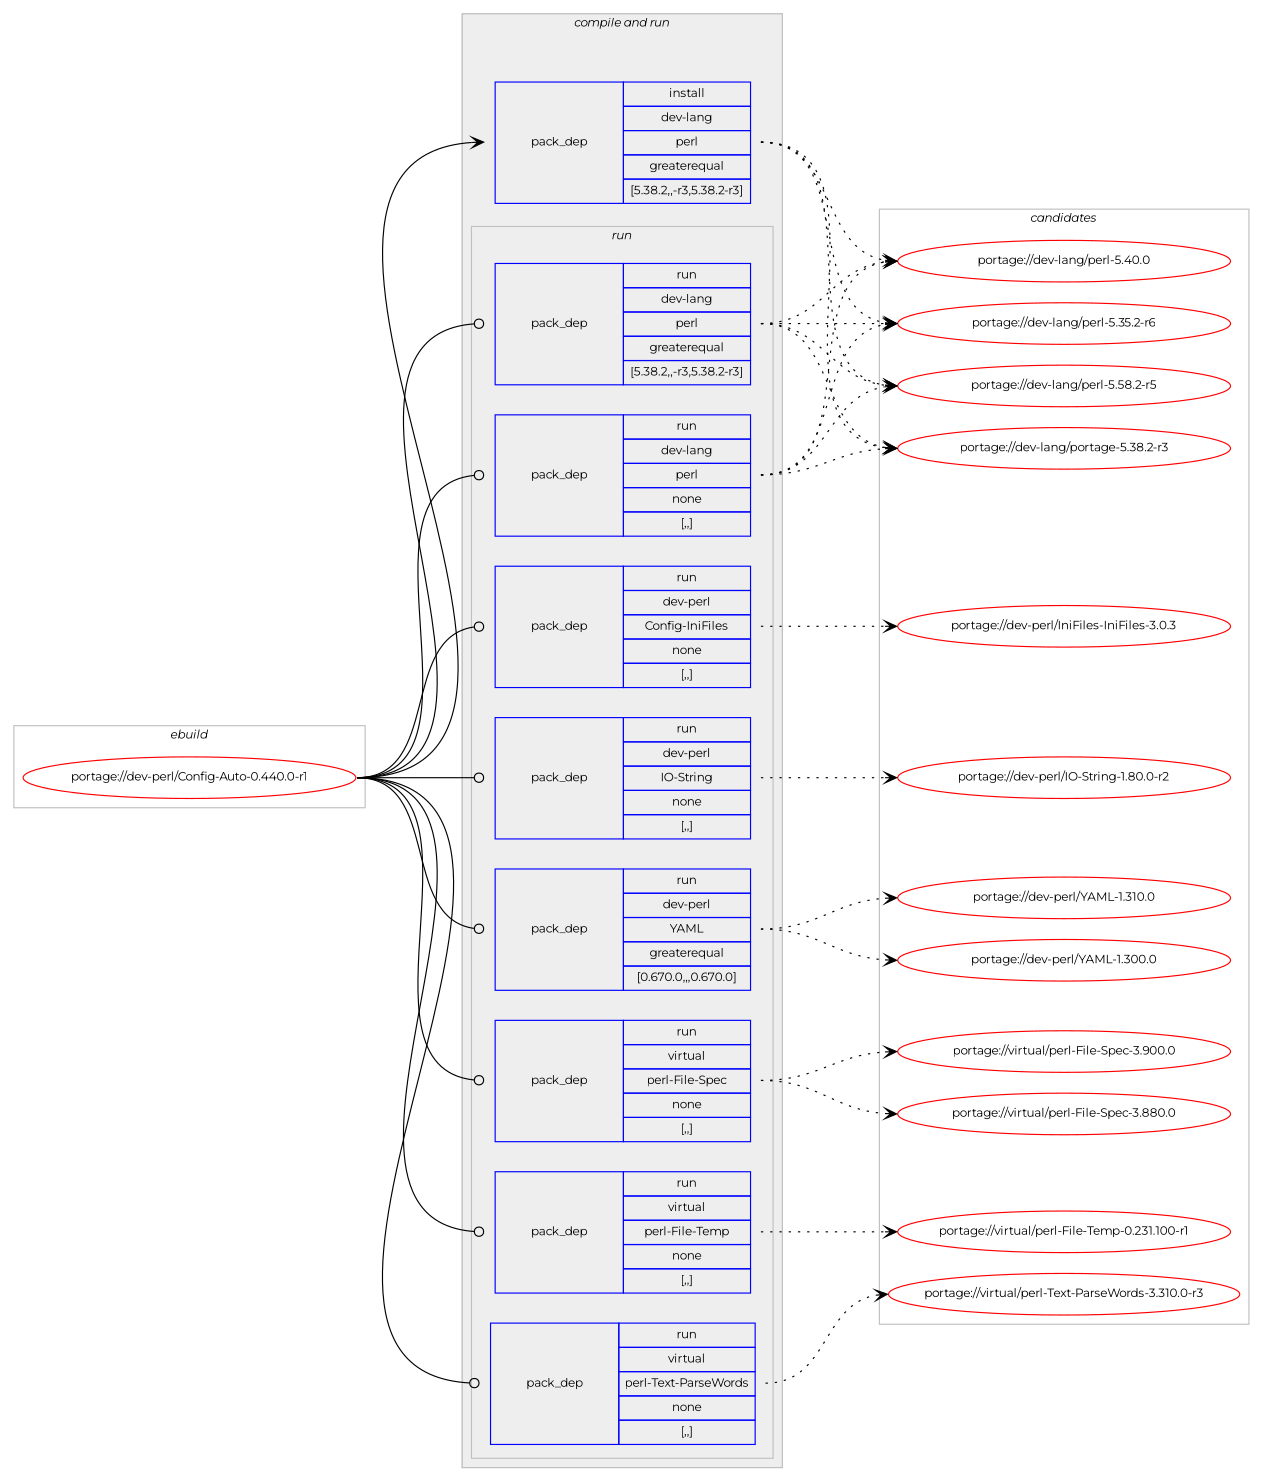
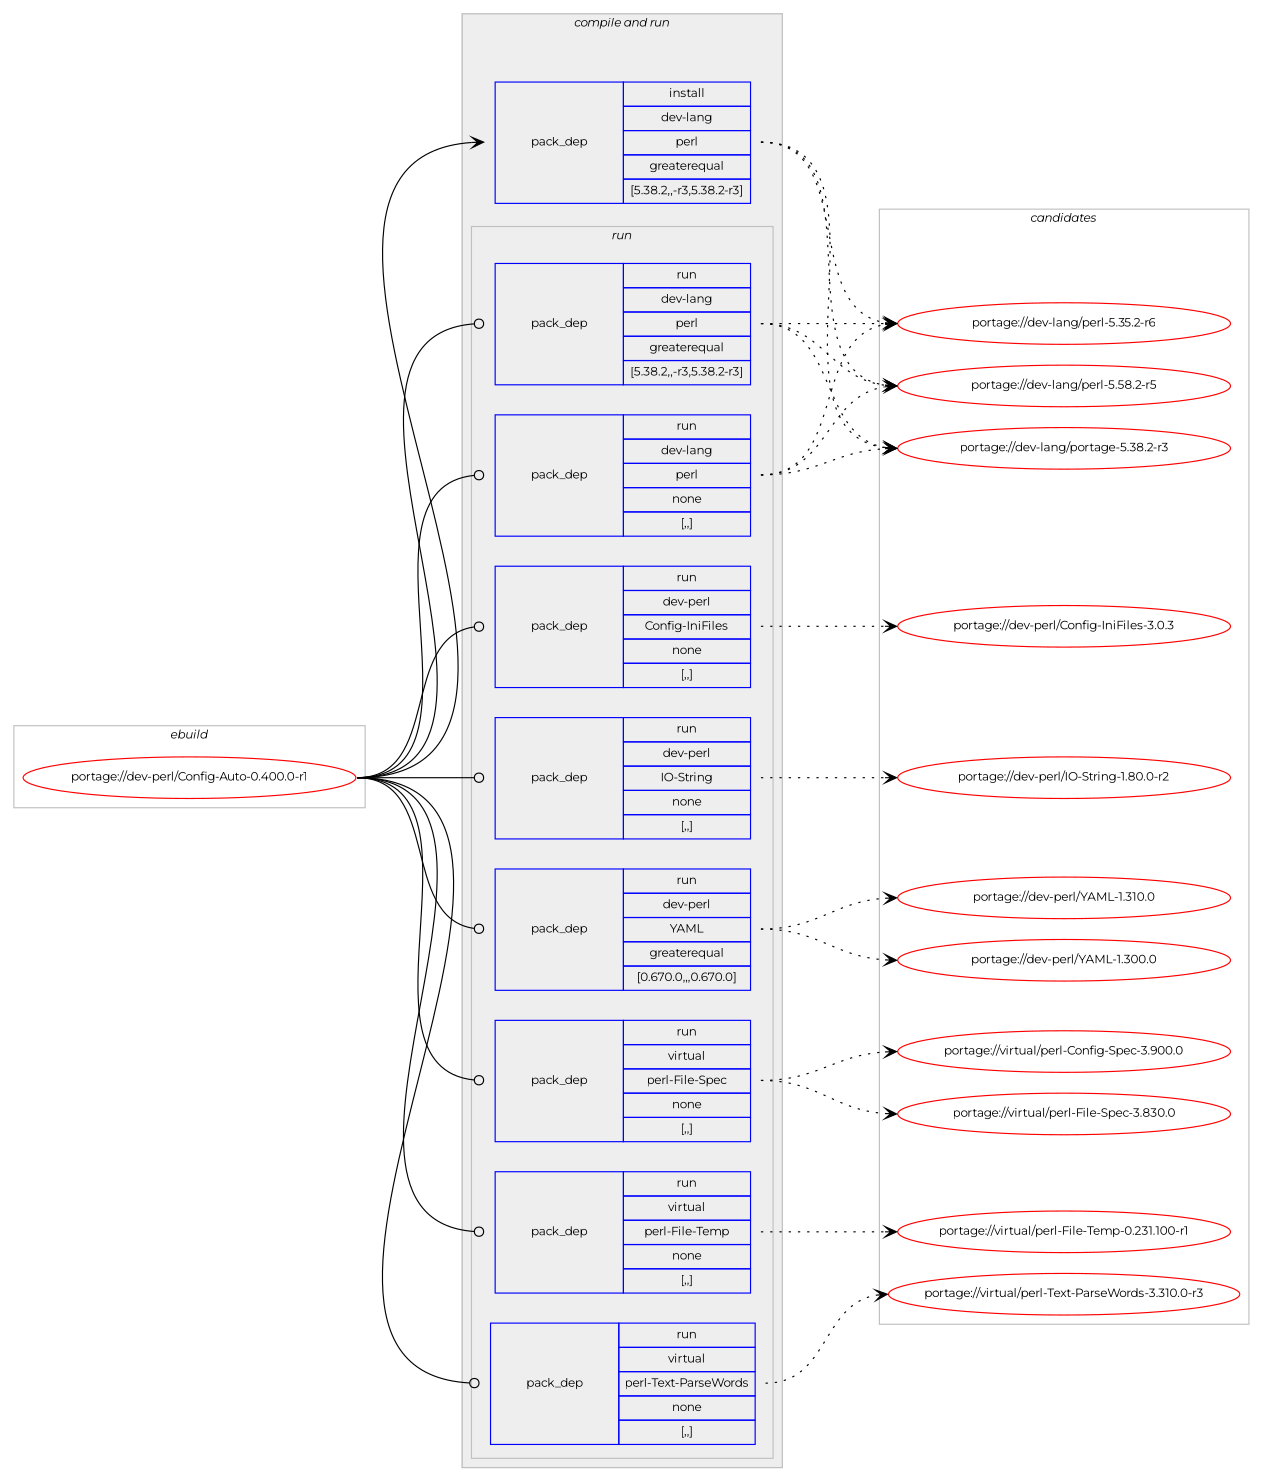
node "portage://dev-lang/perl-5.40.0": removed
node "portage://dev-perl/IniFiles-IniFiles-3.0.3": label "portage://dev-perl/IniFiles-IniFiles-3.0.3" -> "portage://dev-perl/Config-IniFiles-3.0.3"
node "portage://dev-perl/Config-Auto-0.440.0-r1": label "portage://dev-perl/Config-Auto-0.440.0-r1" -> "portage://dev-perl/Config-Auto-0.400.0-r1"
node "portage://virtual/perl-File-Spec-3.900.0": label "portage://virtual/perl-File-Spec-3.900.0" -> "portage://virtual/perl-Config-Spec-3.900.0"
node "portage://virtual/perl-File-Spec-3.880.0": label "portage://virtual/perl-File-Spec-3.880.0" -> "portage://virtual/perl-File-Spec-3.830.0"
